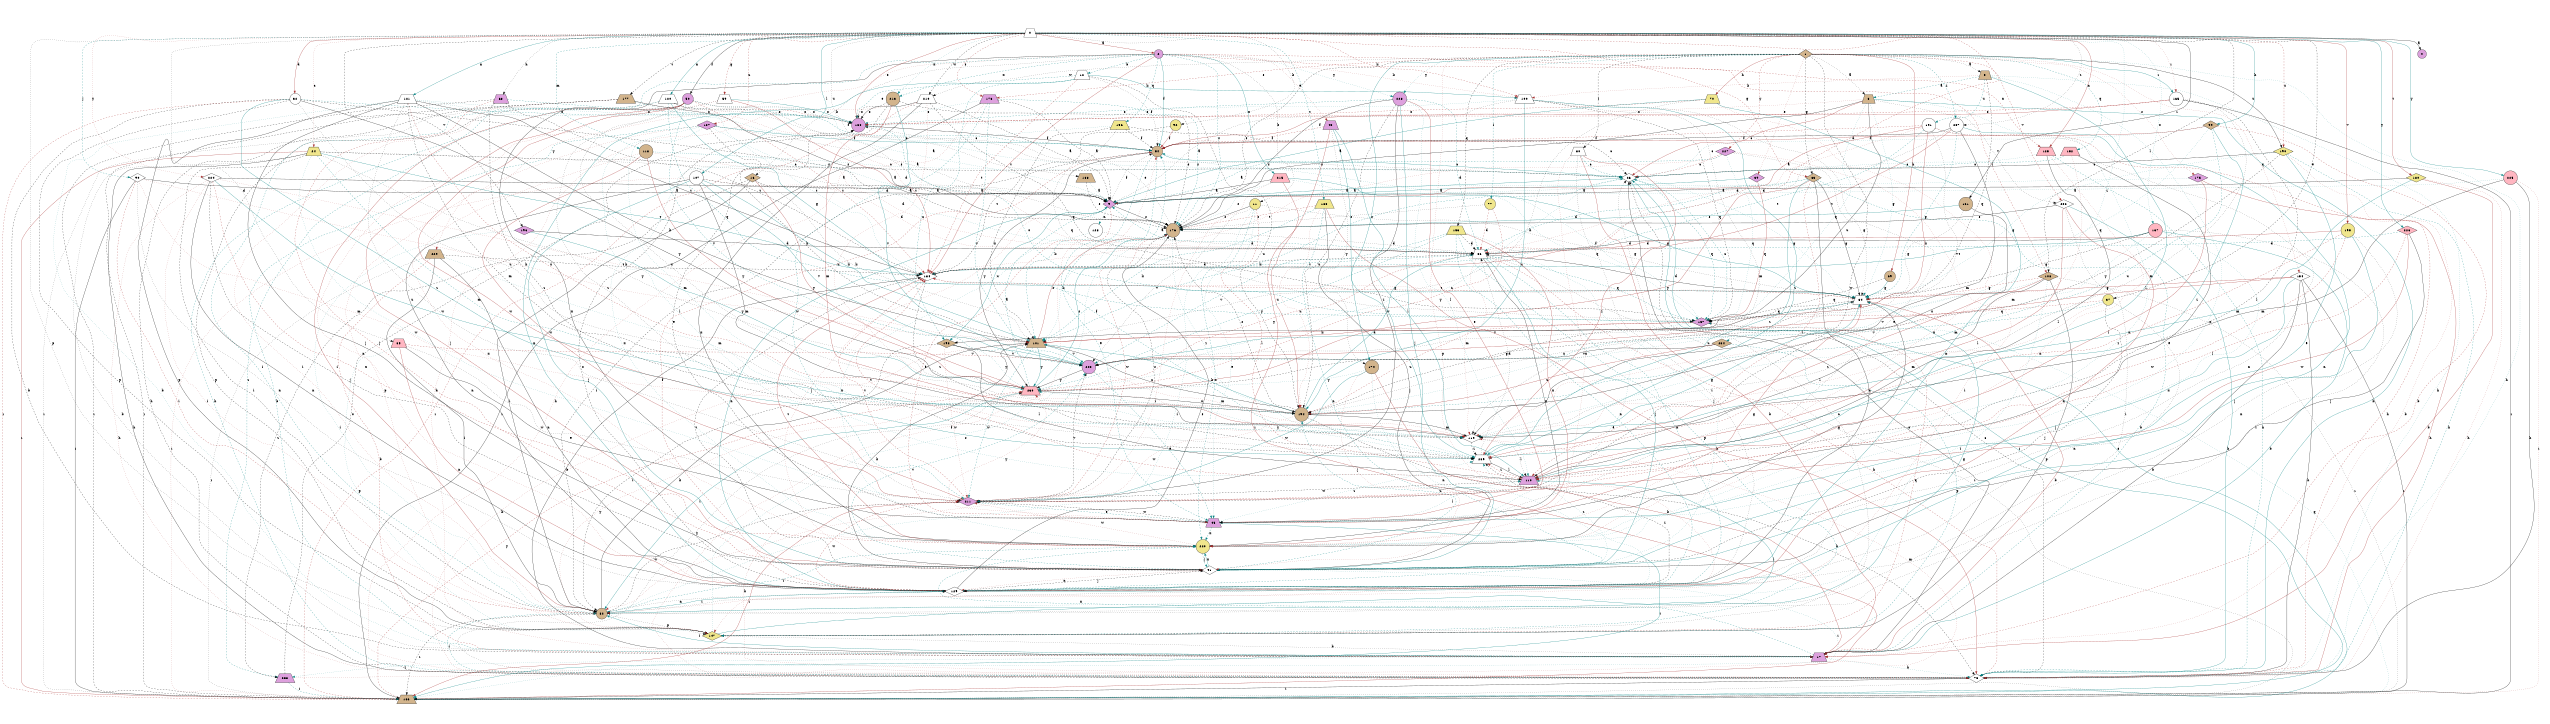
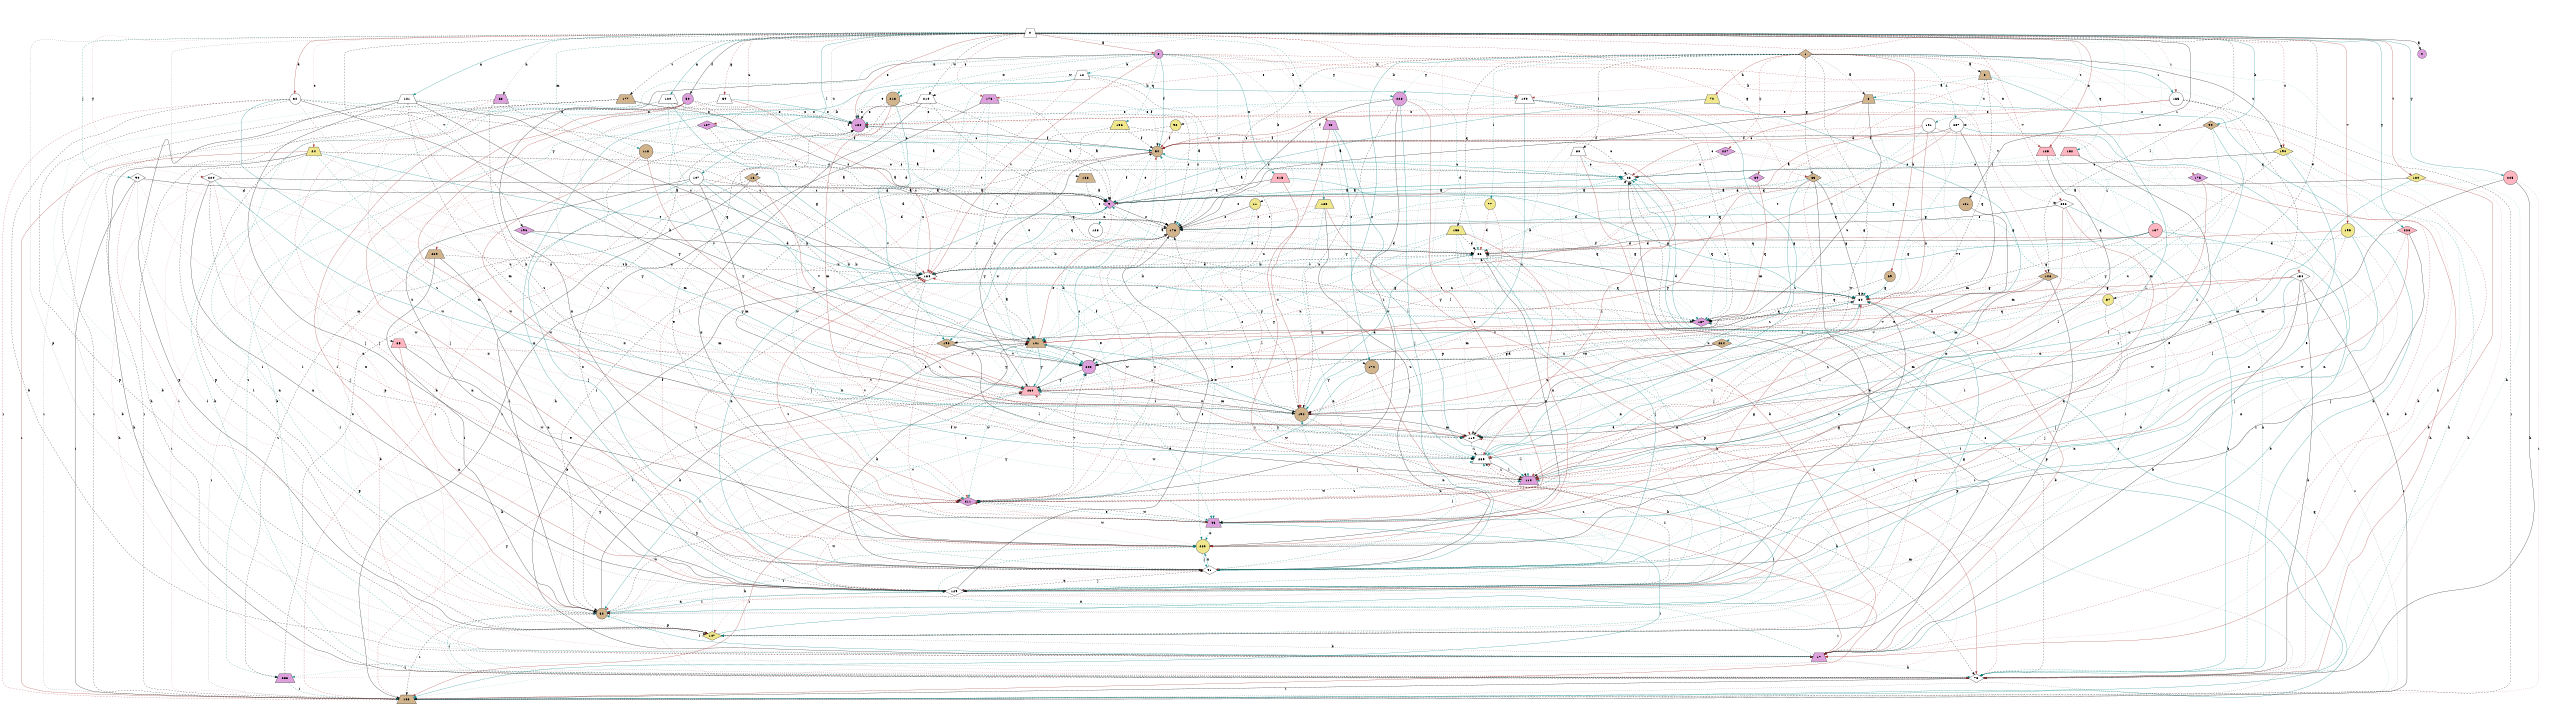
edge "165" -> "166": style solid -> dashed
